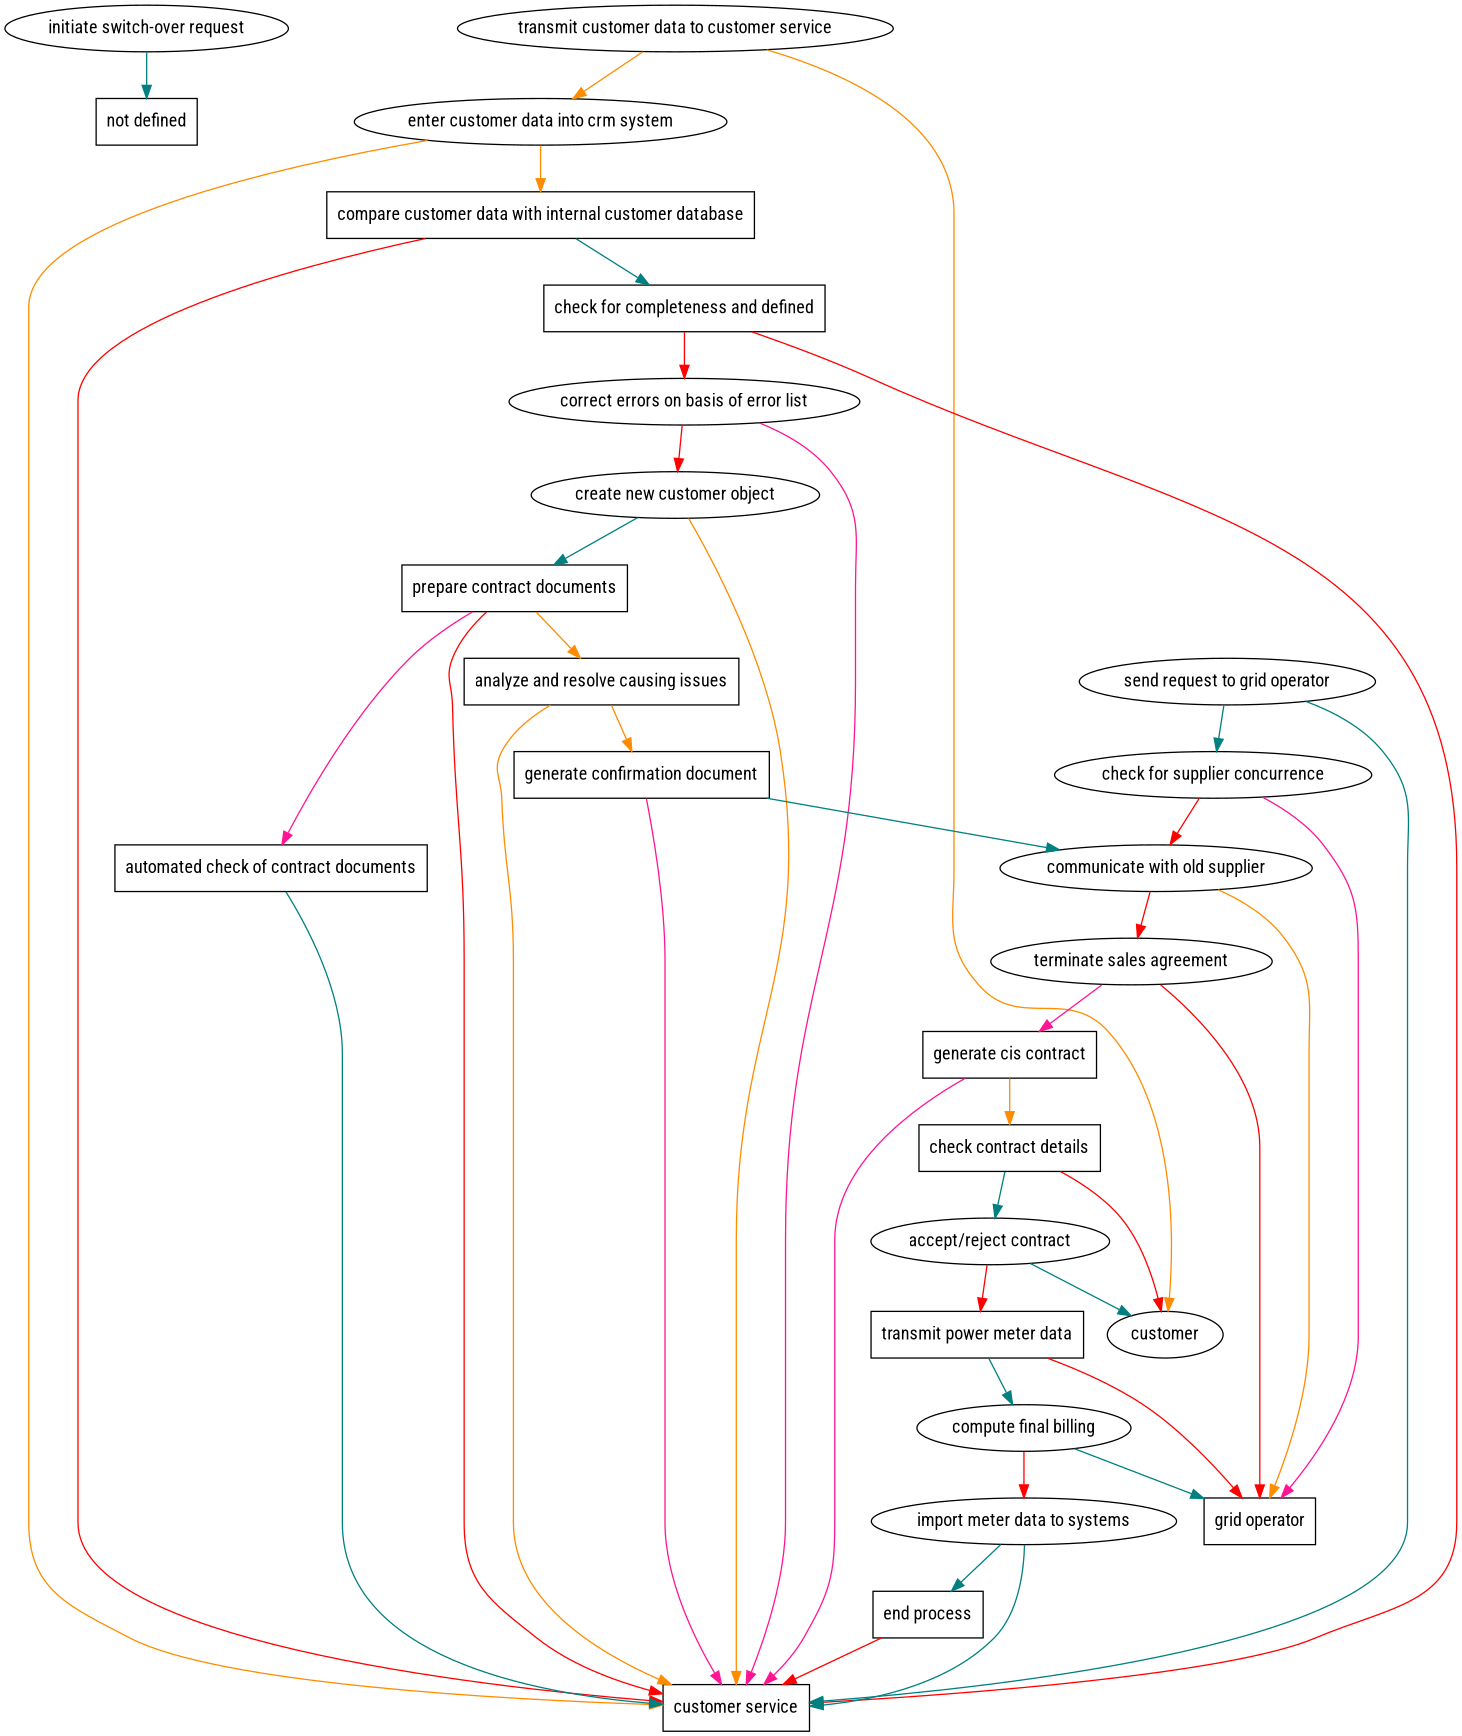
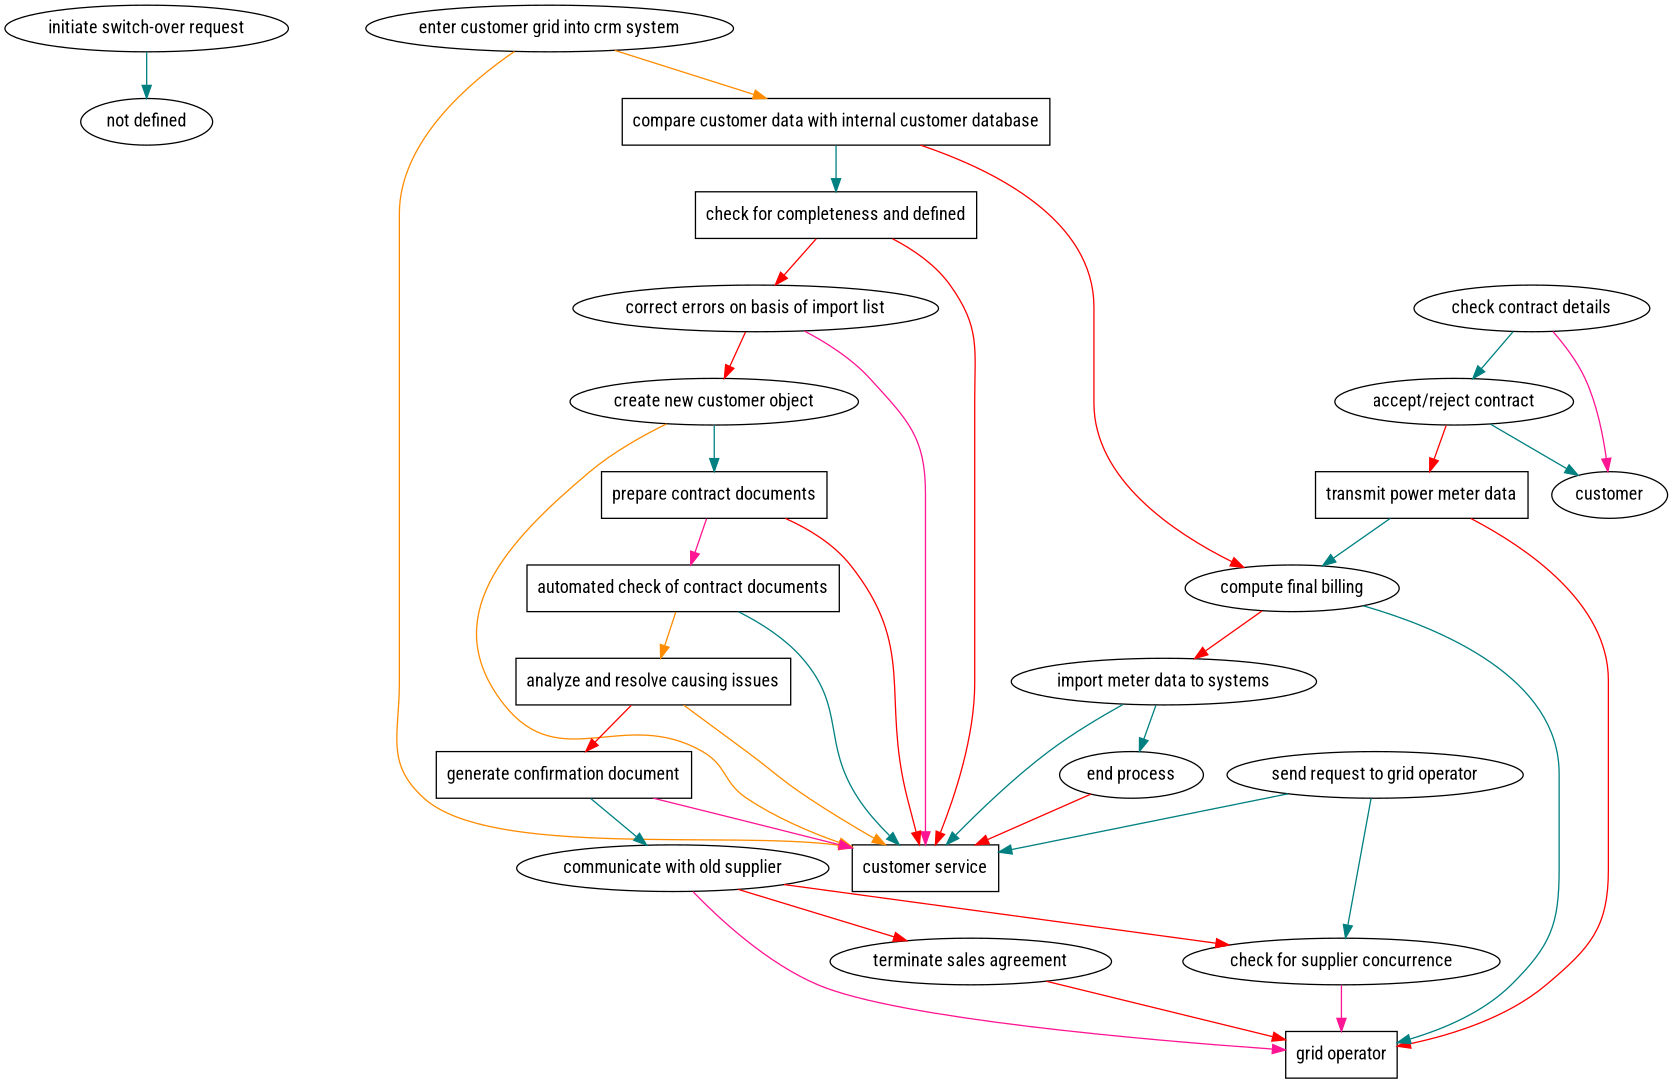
node "transmit customer data to customer service": removed
node "not defined": shape box -> ellipse
node "enter customer data into crm system": label "enter customer data into crm system" -> "enter customer grid into crm system"
node "correct errors on basis of error list": label "correct errors on basis of error list" -> "correct errors on basis of import list"
edge "prepare contract documents" -> "analyze and resolve causing issues": now "automated check of contract documents" -> "analyze and resolve causing issues"
edge "analyze and resolve causing issues" -> "generate confirmation document": color darkorange -> red
edge "check for supplier concurrence" -> "communicate with old supplier": reversed
node "generate cis contract": removed
edge "compare customer data with internal customer database" -> "customer service": now "compare customer data with internal customer database" -> "compute final billing"
node "check contract details": shape box -> ellipse
edge "communicate with old supplier" -> "grid operator": color darkorange -> deeppink
edge "check contract details" -> "customer": color red -> deeppink
node "end process": shape box -> ellipse
